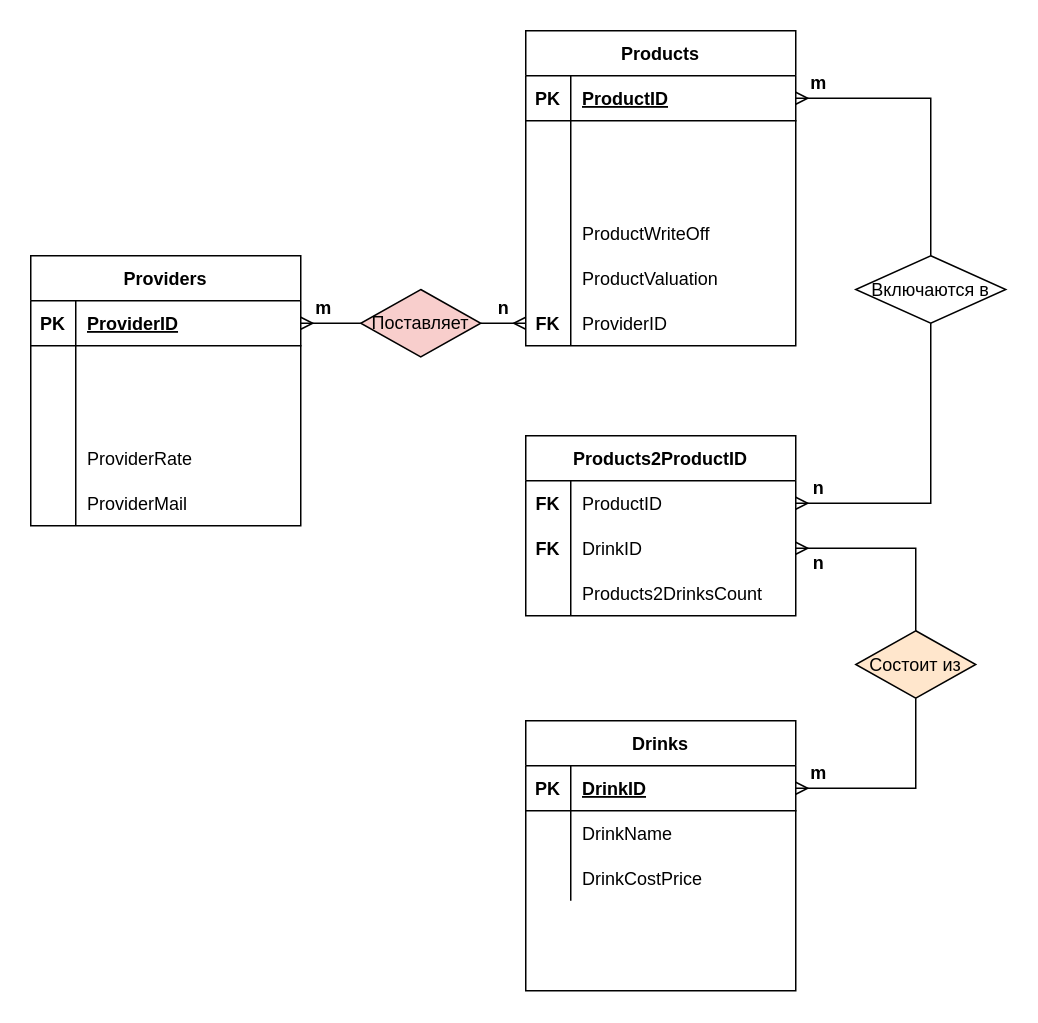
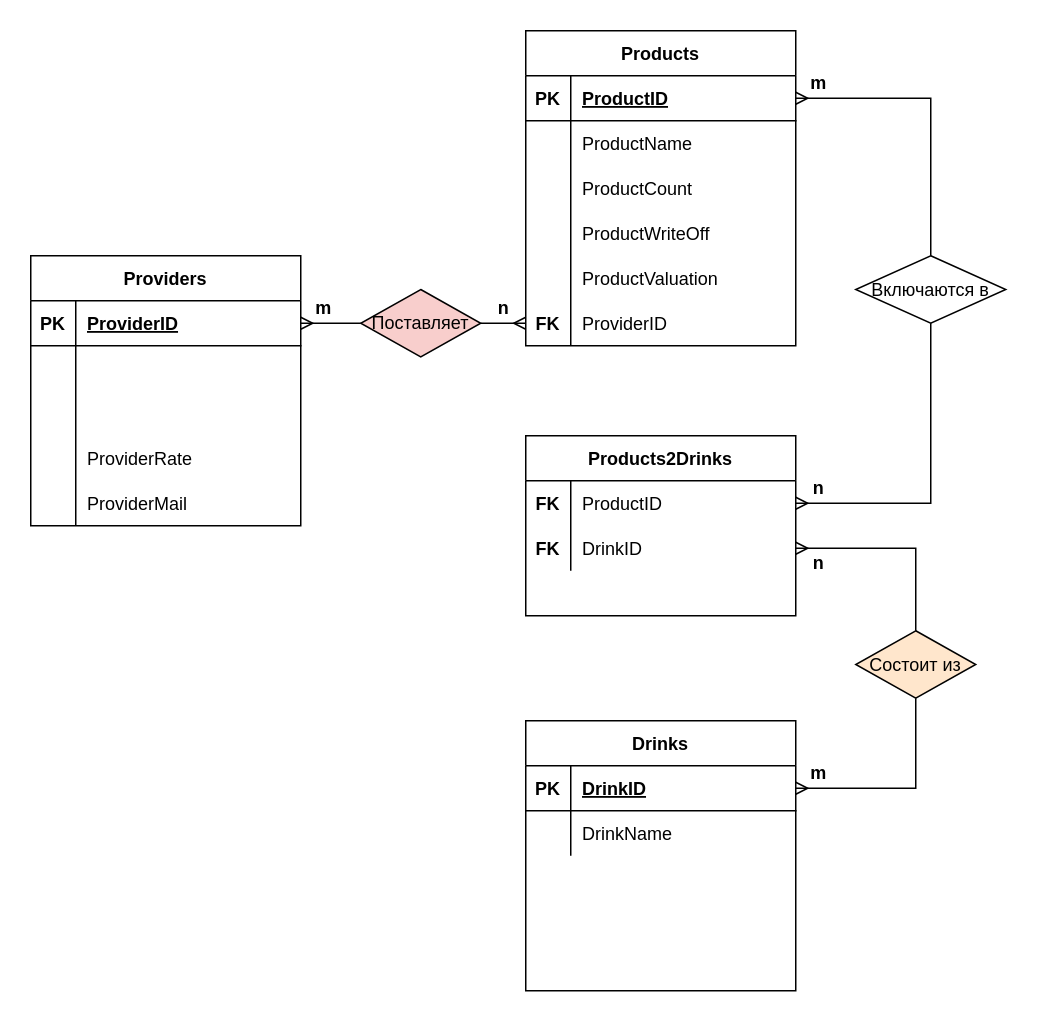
node "ProductName": added
node "ProductCount": added
node "Products2ProductID": label "Products2ProductID" -> "Products2Drinks"
node "Products2DrinksCount": removed
node "DrinkCostPrice": removed
